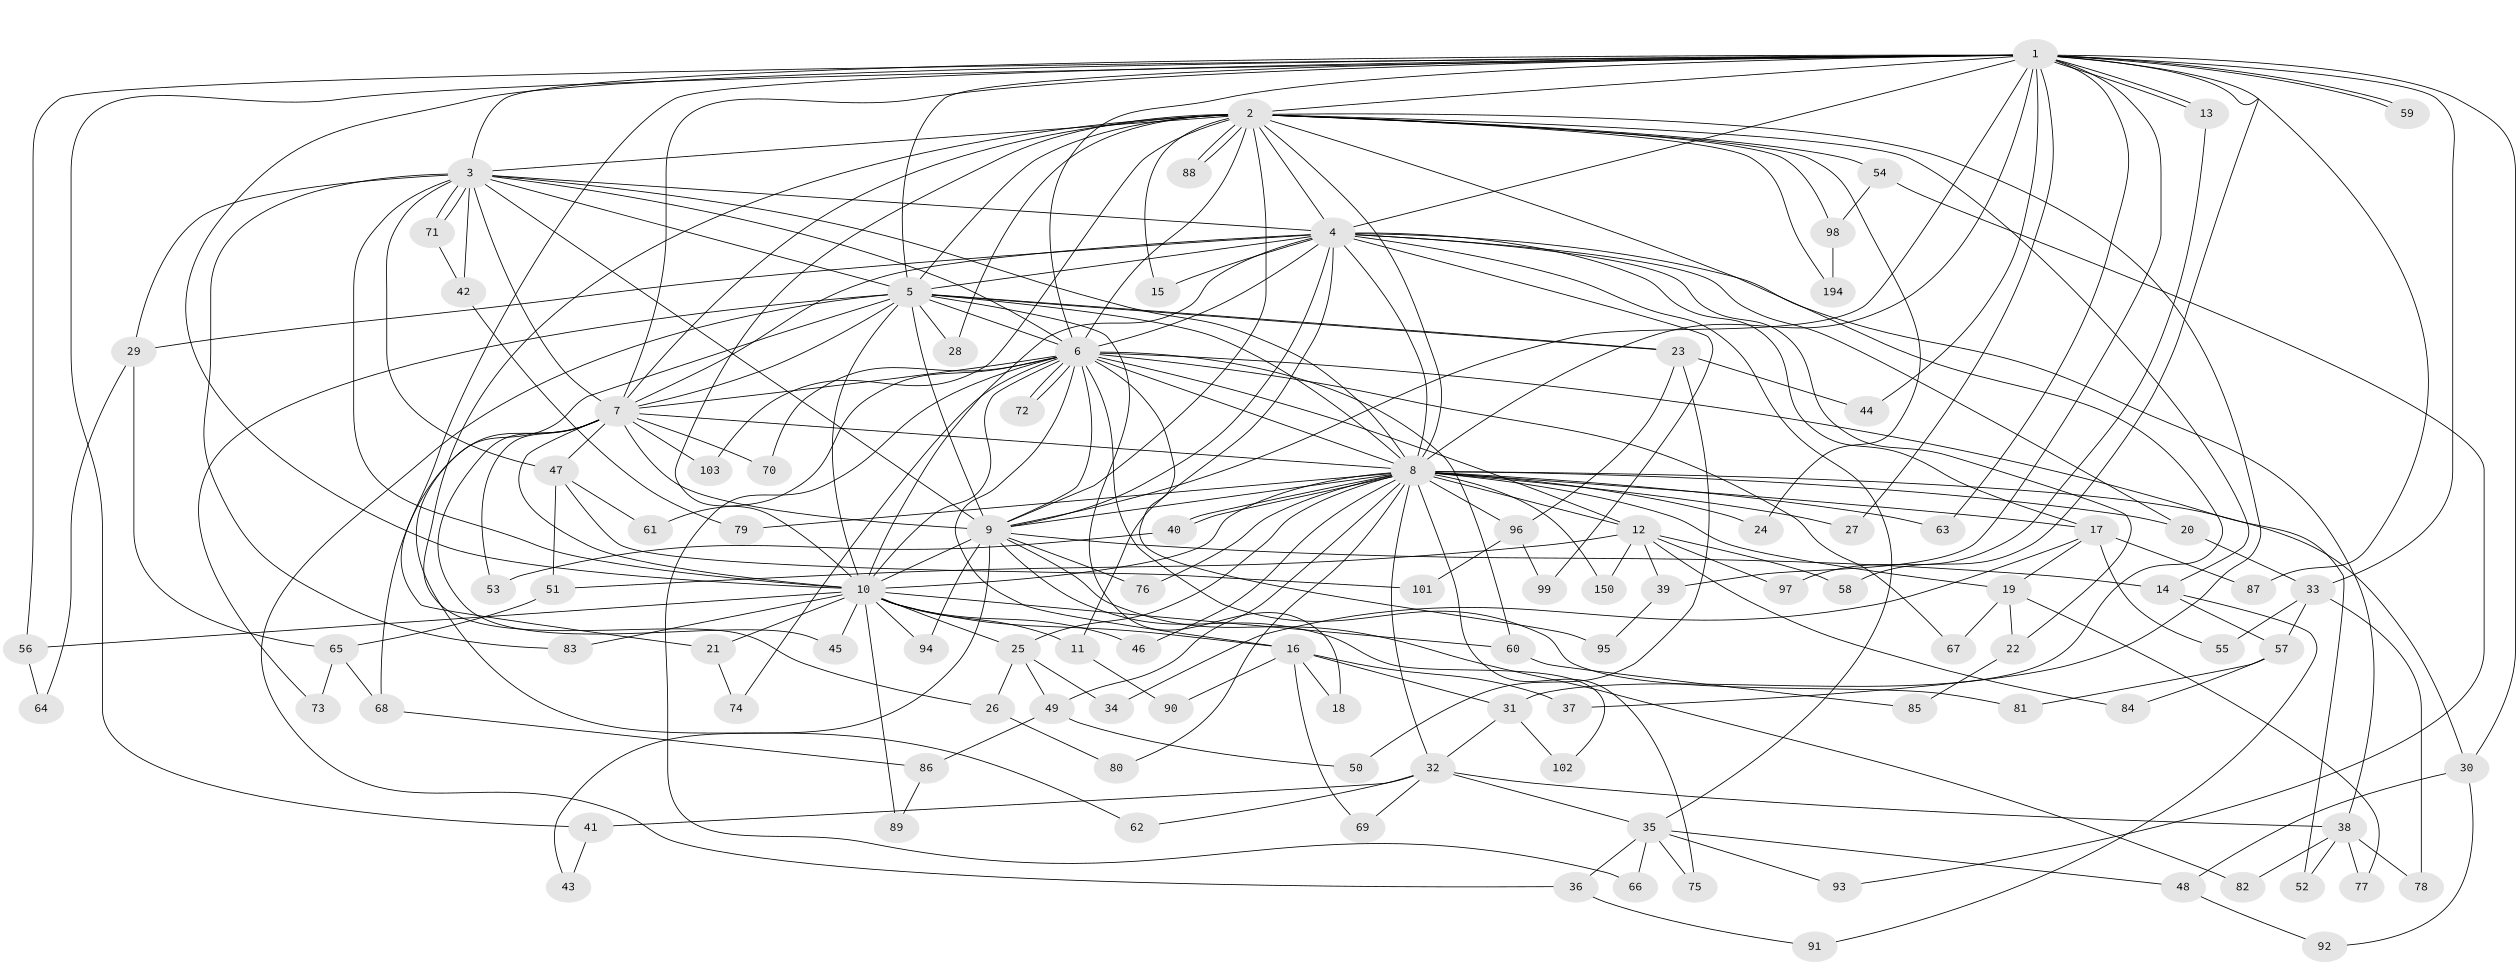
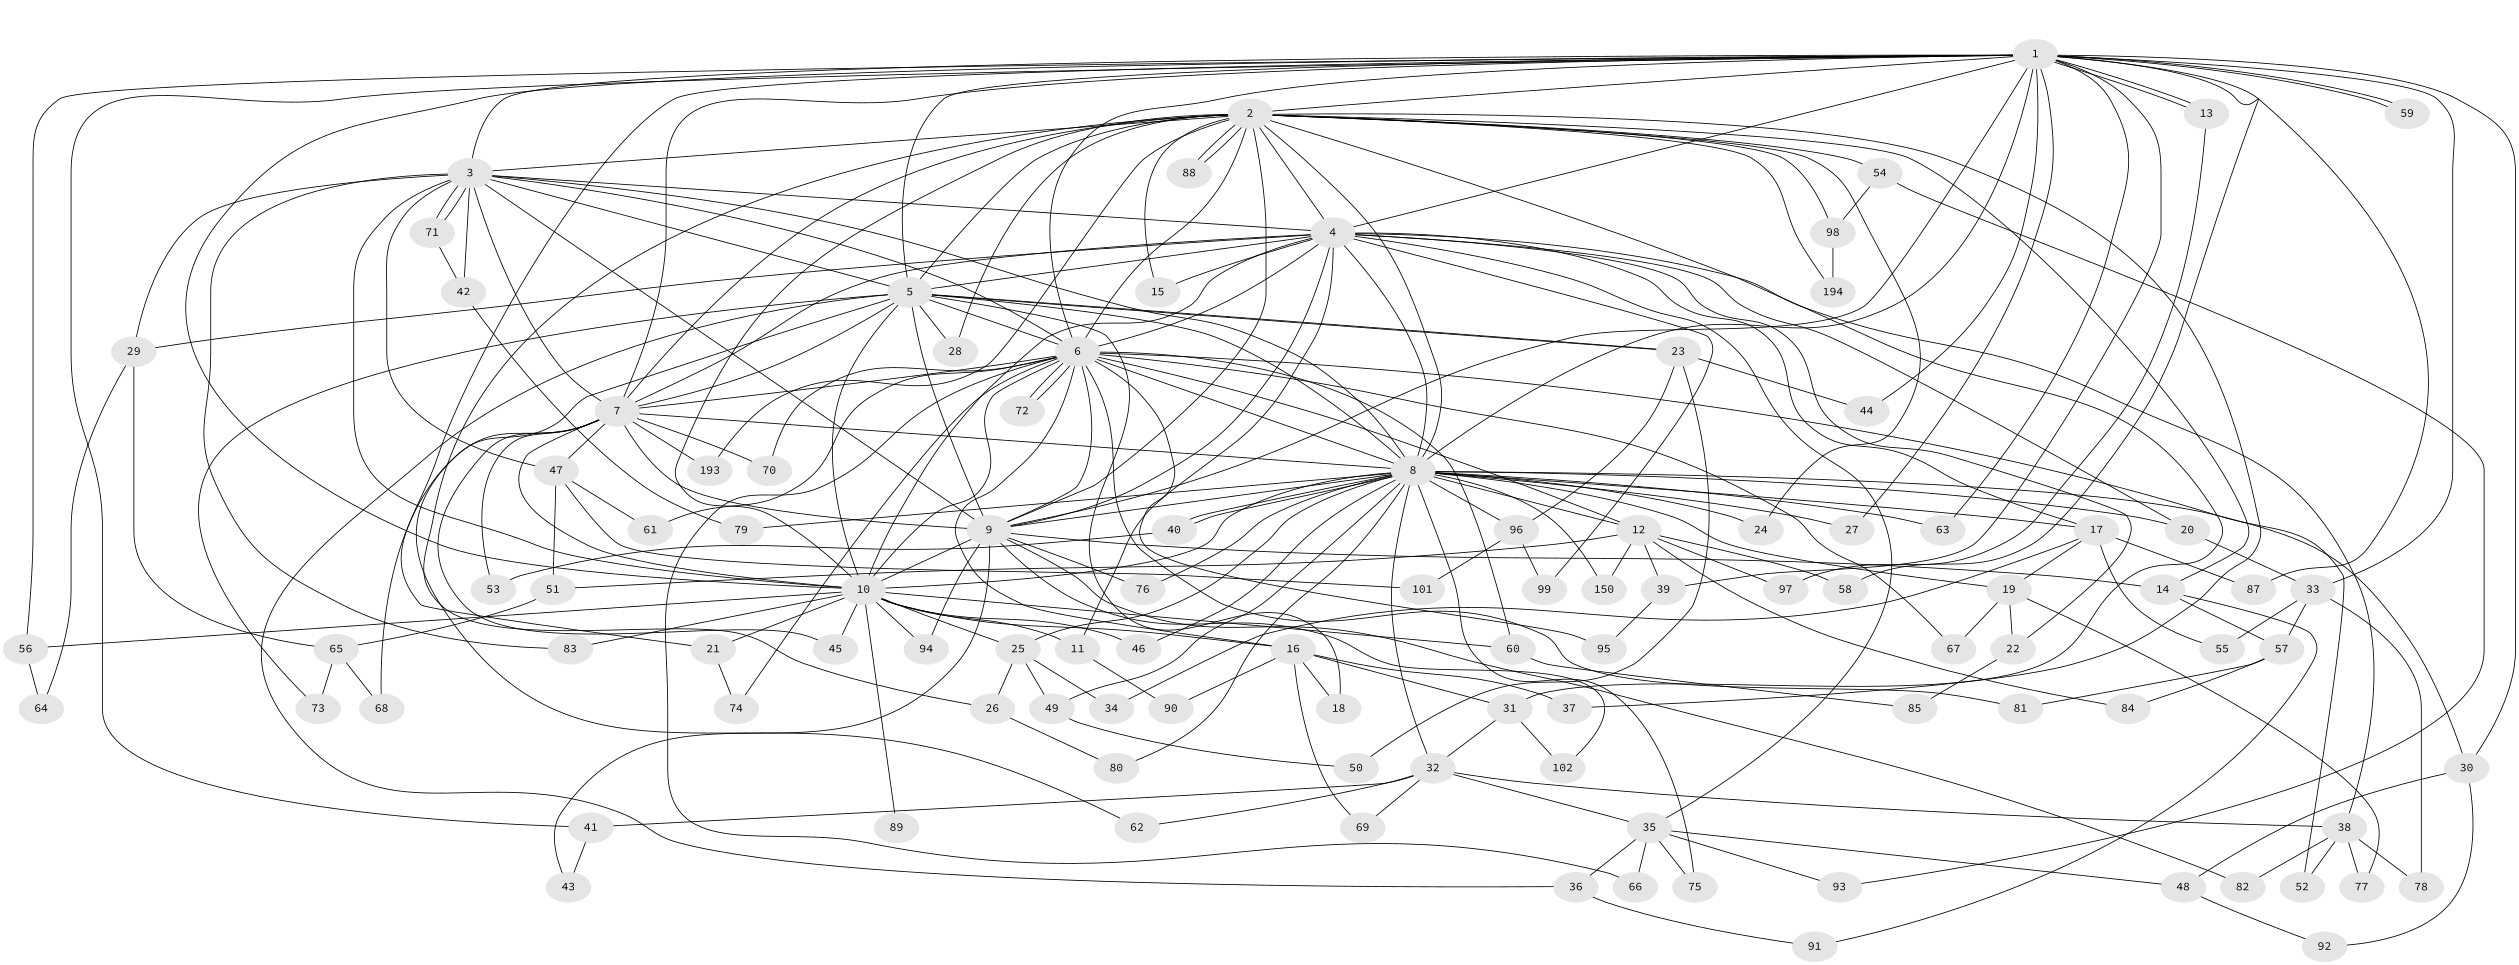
node "103": label "103" -> "193"
node "86": removed
